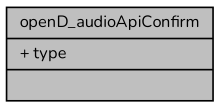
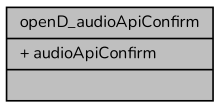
node "openD_audioApiConfirm": text "+ type" -> "+ audioApiConfirm"
